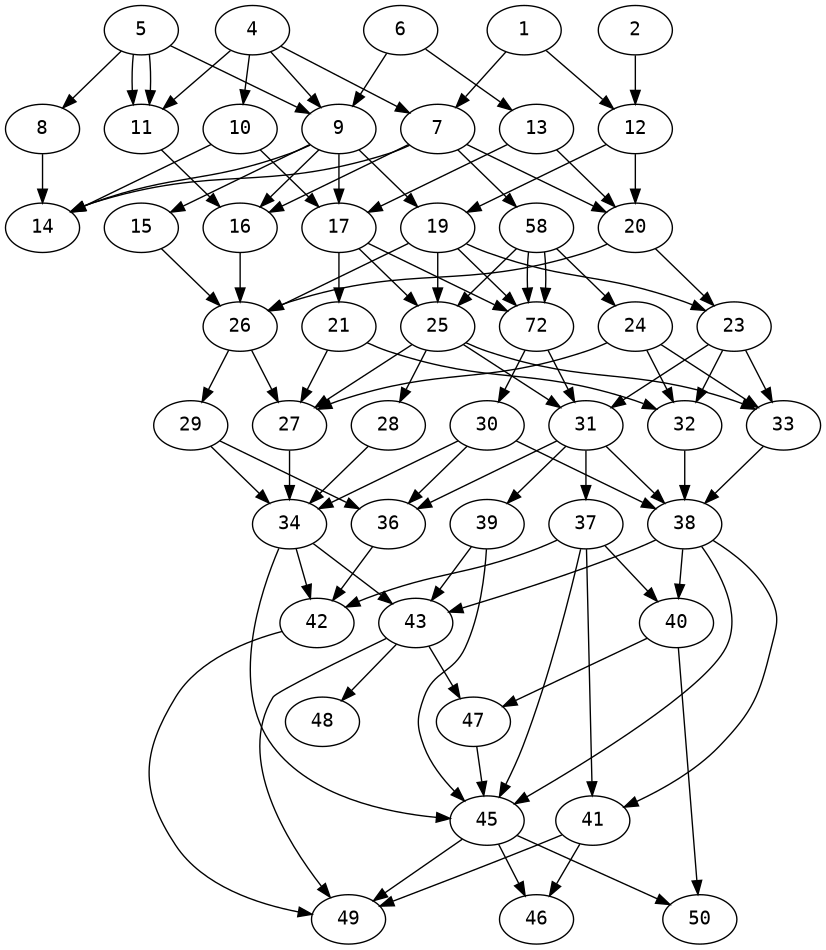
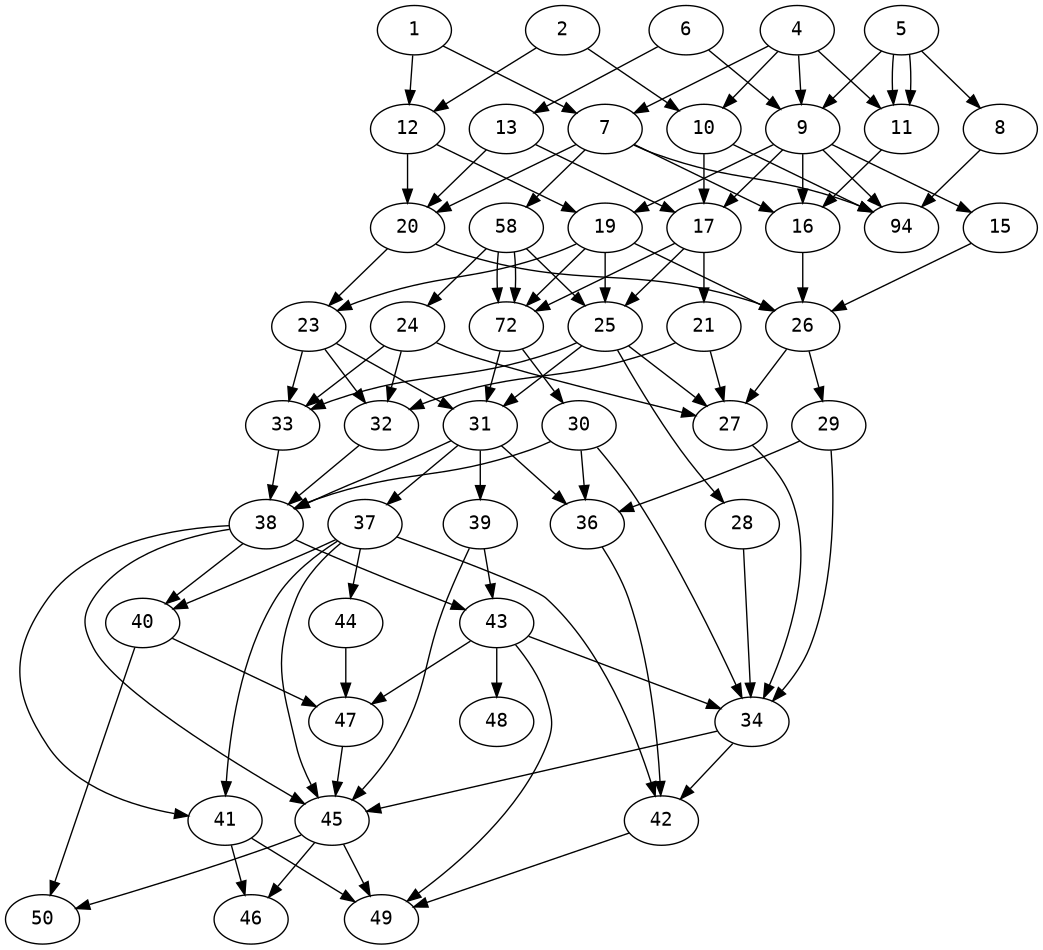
edge "2" -> "10": added
node "14": label "14" -> "94"
edge "34" -> "43": reversed
node "44": added
